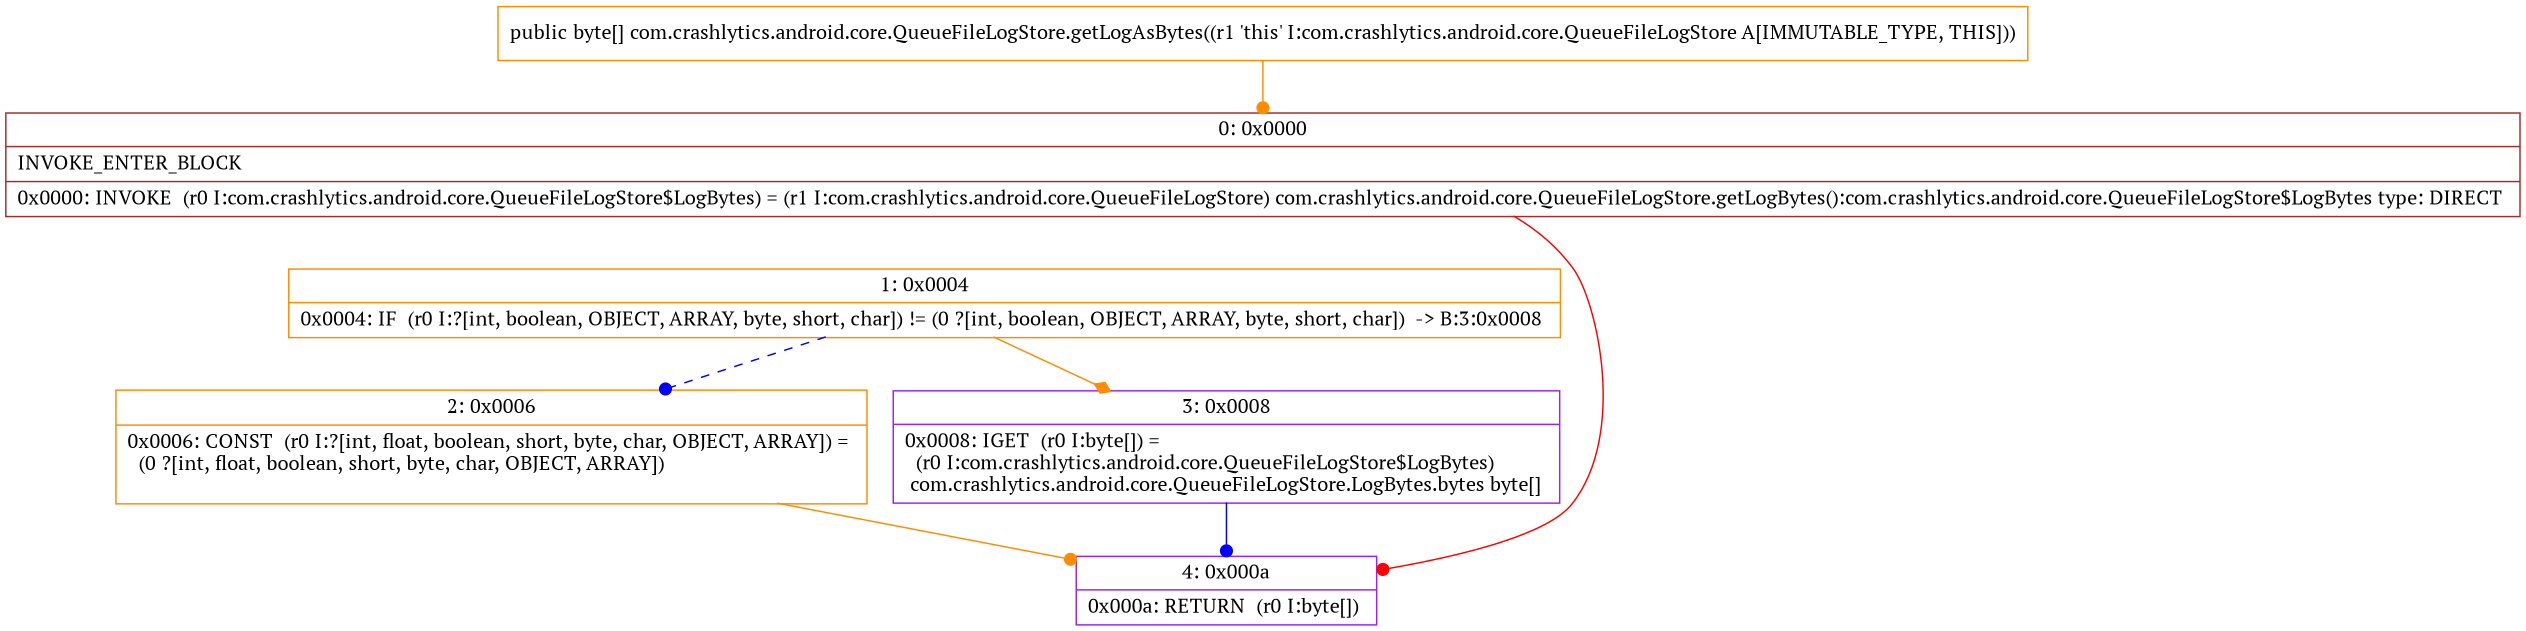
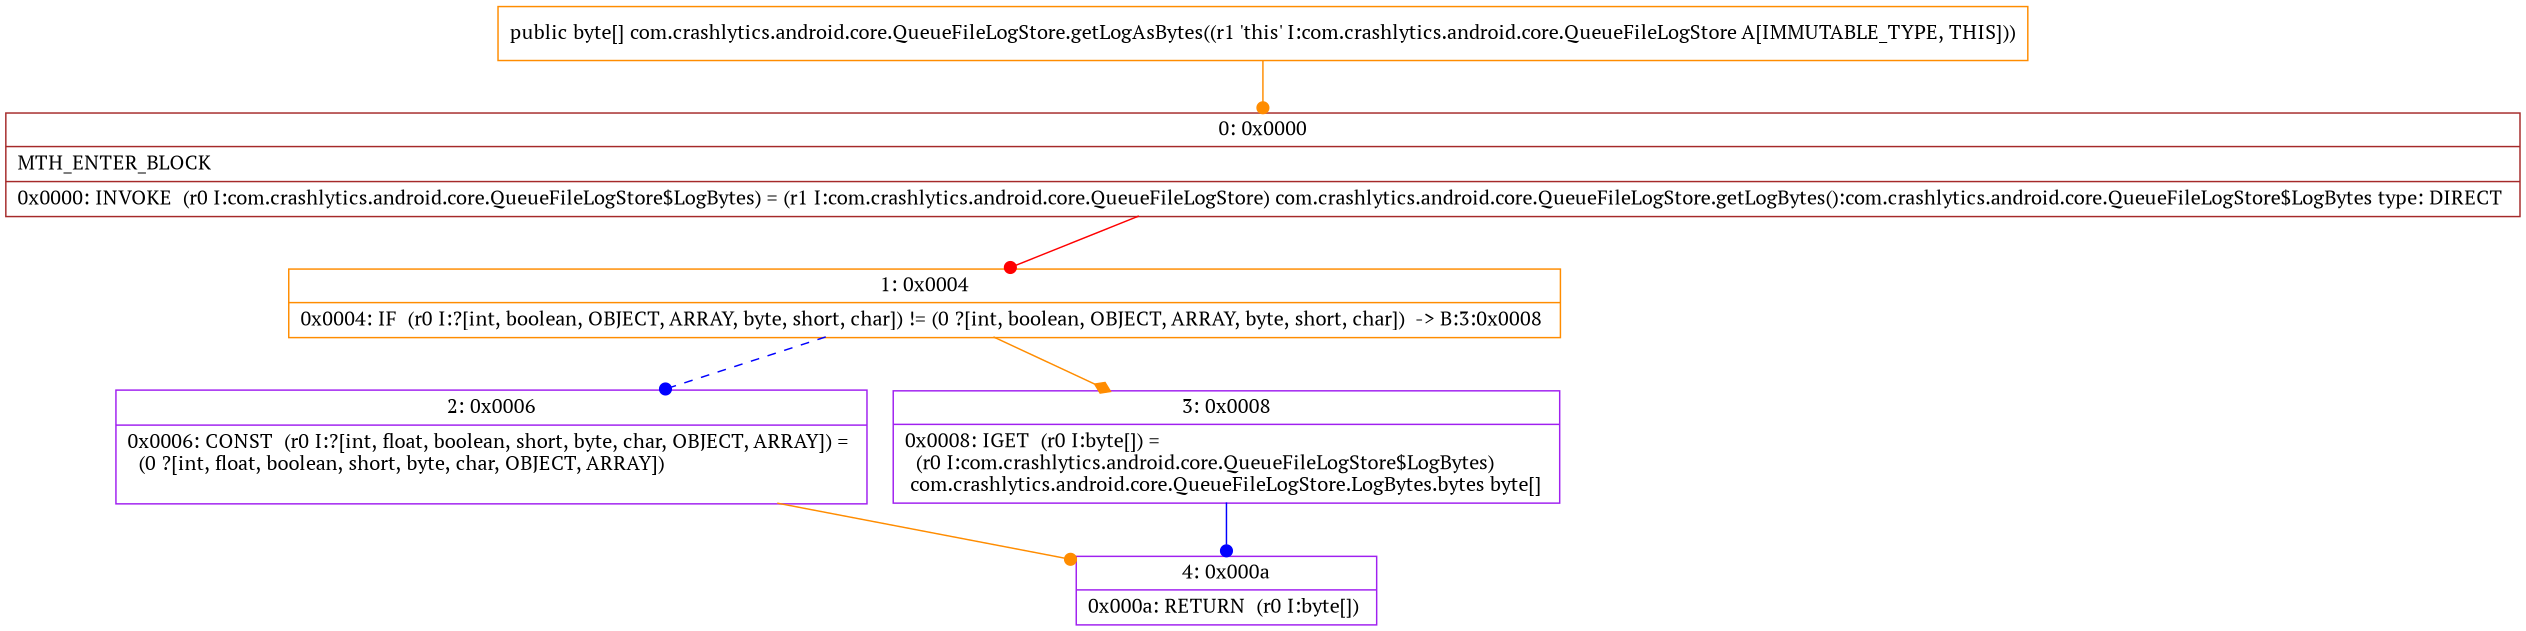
node "0: 0x0000": text "INVOKE_ENTER_BLOCK" -> "MTH_ENTER_BLOCK"
edge "0: 0x0000" -> "4: 0x000a": now "0: 0x0000" -> "1: 0x0004"
node "2: 0x0006": color darkorange -> purple
